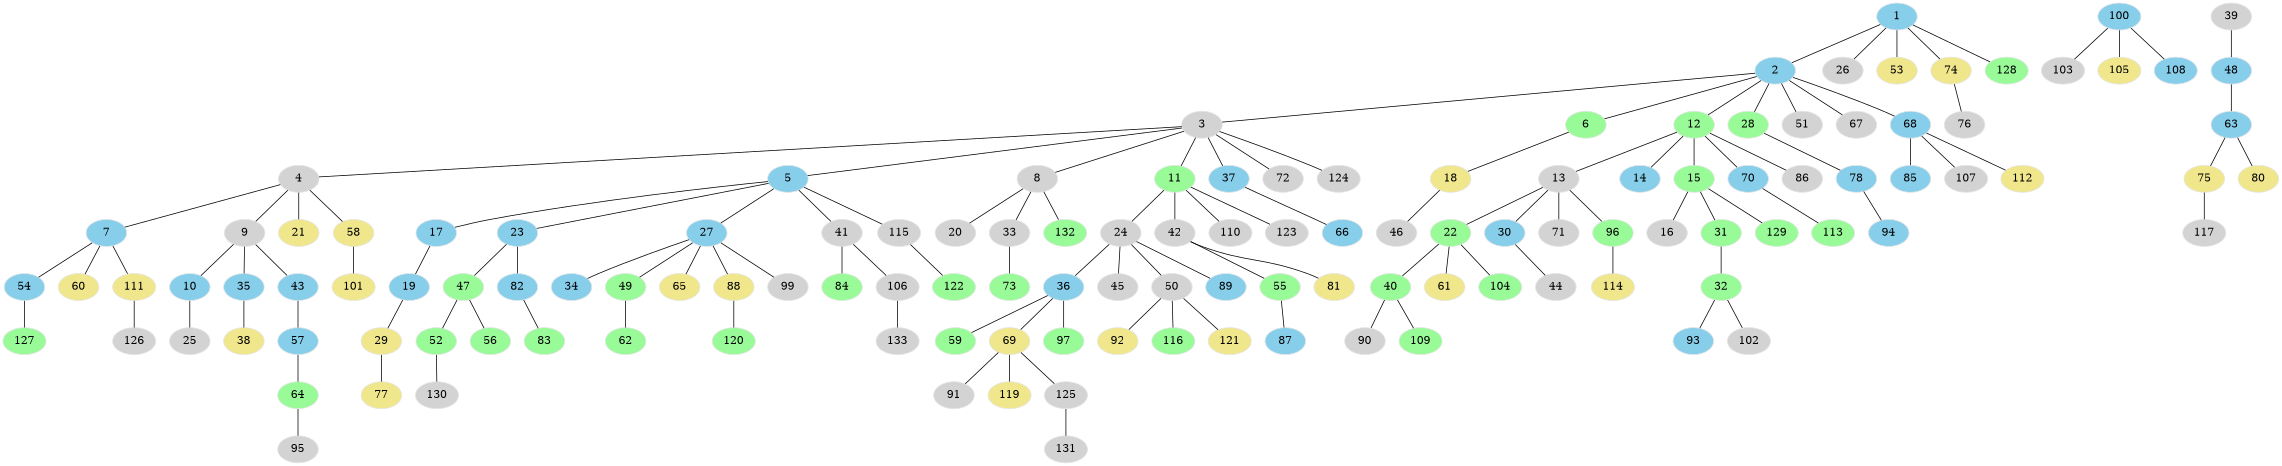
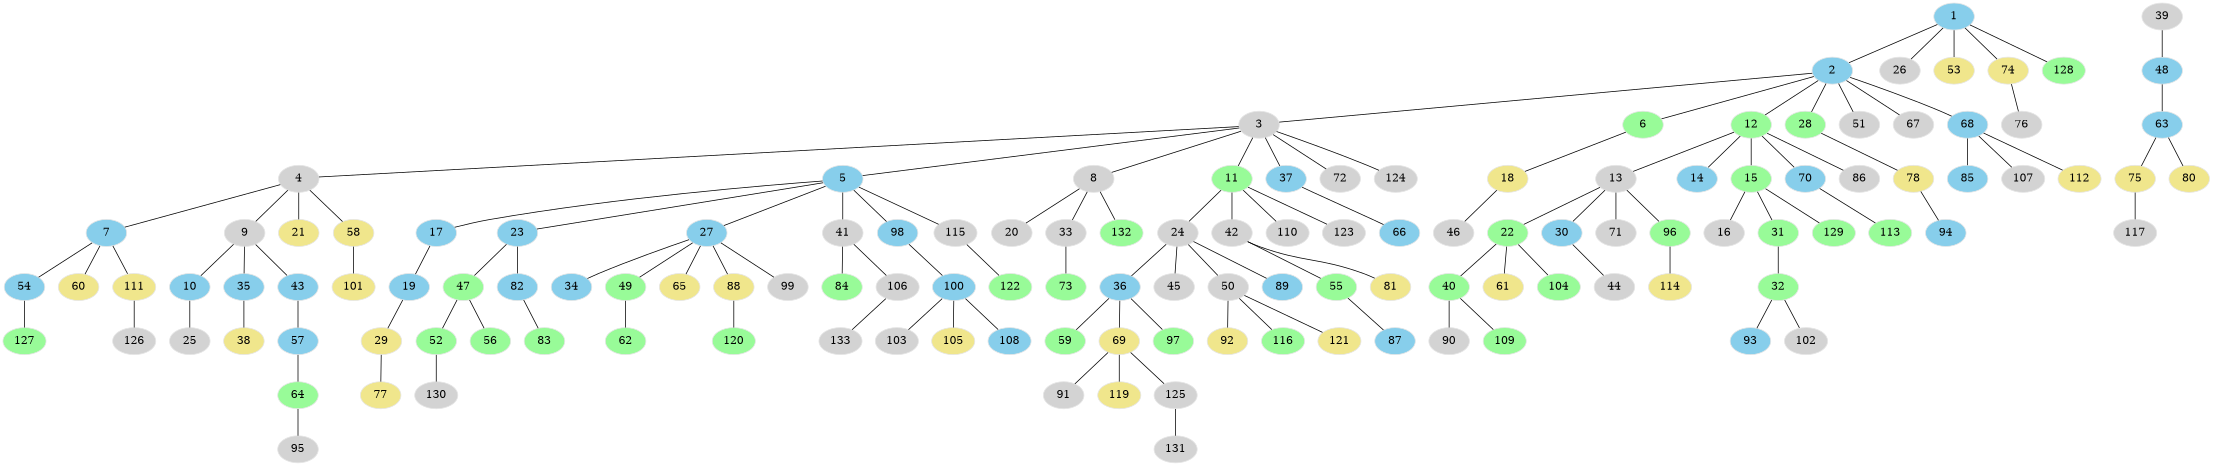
node "78": fillcolor skyblue -> khaki
node "98": added
